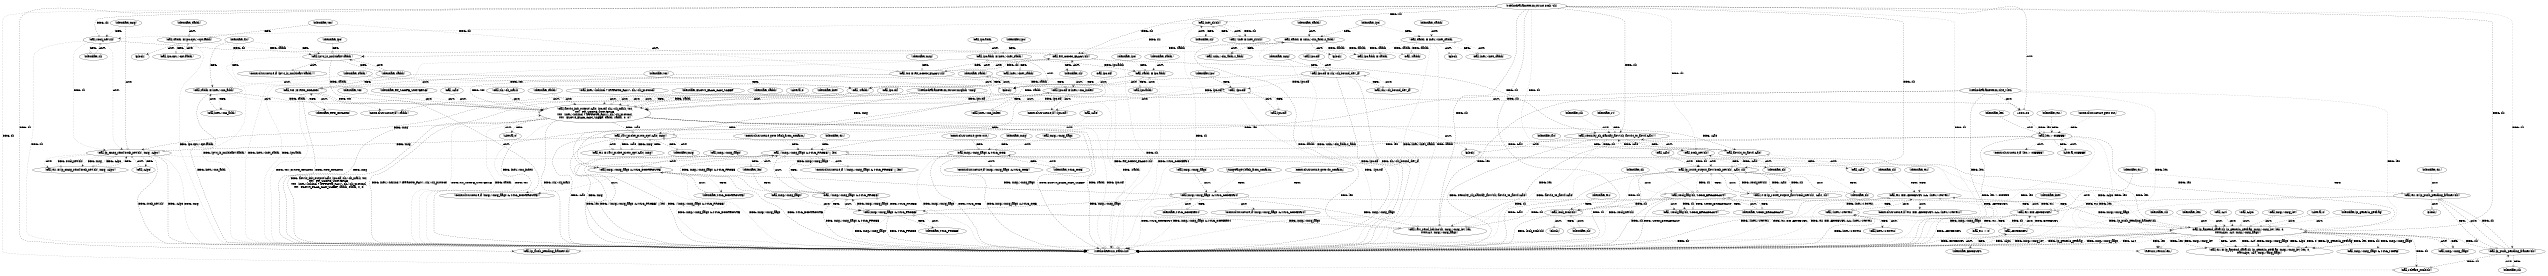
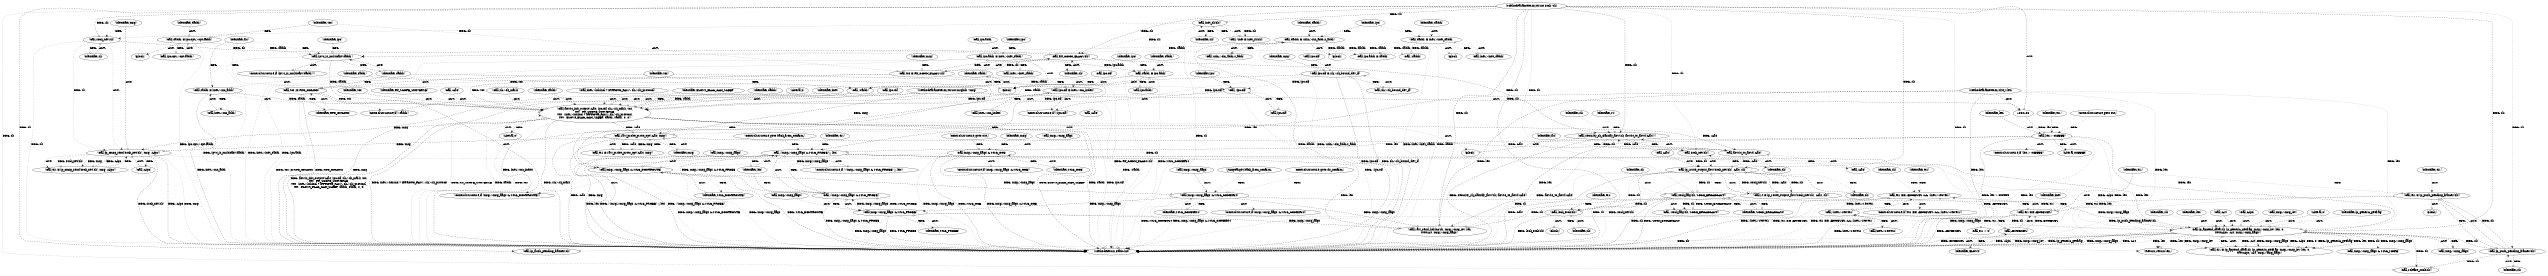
node "(Identifier,ENOBUFS)": label "(Identifier,ENOBUFS)" -> "(Identifier,FLOWI)"
